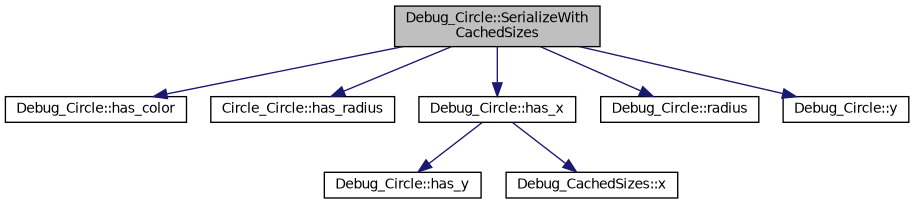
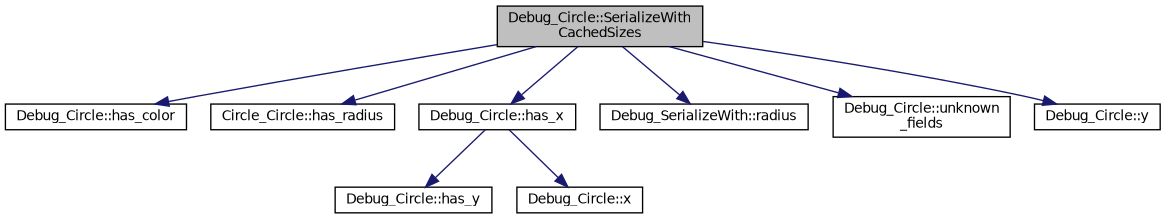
node "Debug_Circle::radius": label "Debug_Circle::radius" -> "Debug_SerializeWith::radius"
node "Debug_Circle::unknown _fields": added
node "Debug_CachedSizes::x": label "Debug_CachedSizes::x" -> "Debug_Circle::x"
